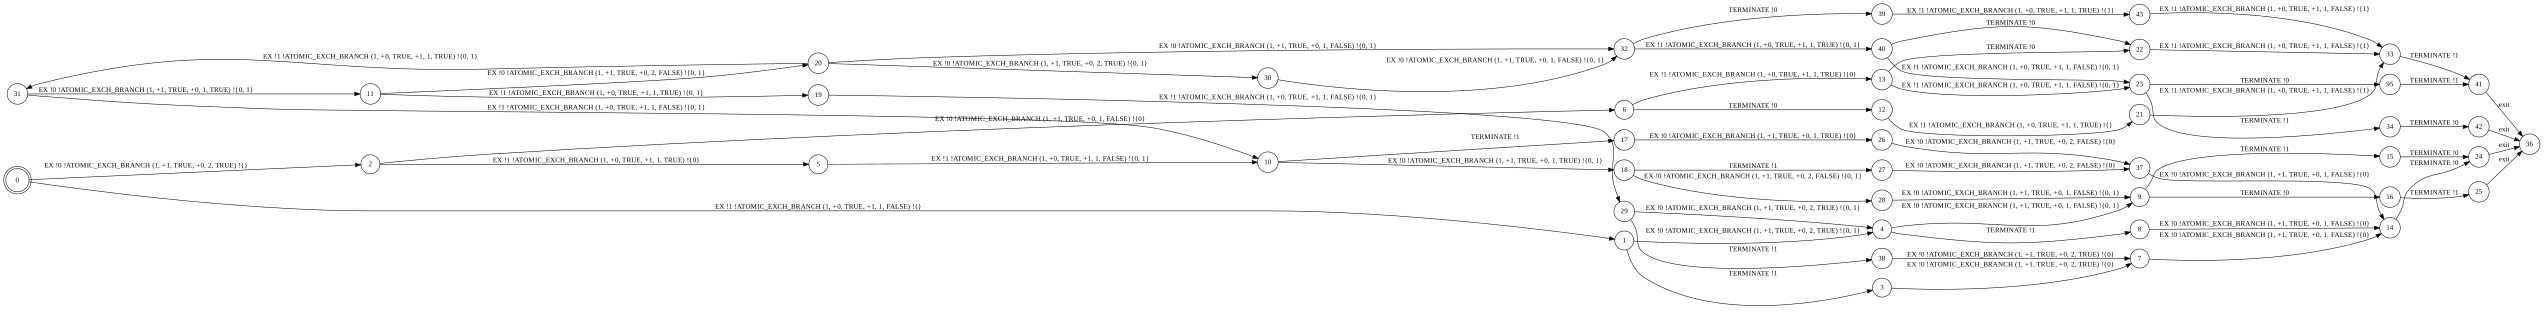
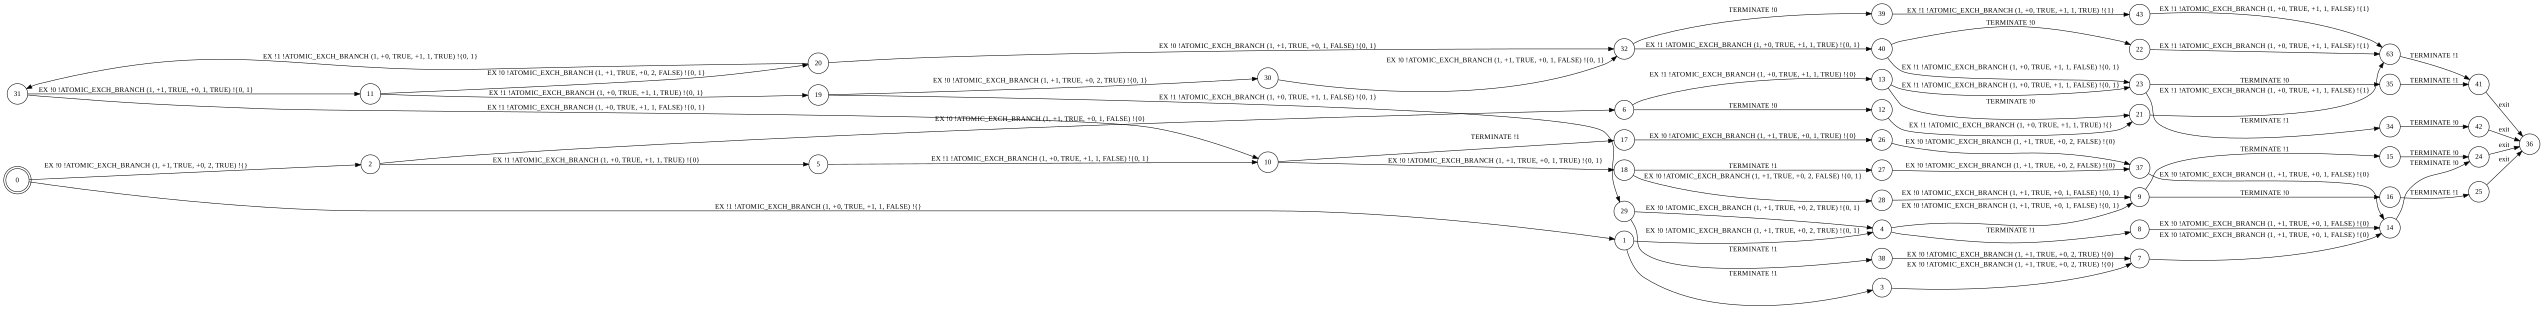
edge "13" -> "22": now "13" -> "21"
node "33": label "33" -> "63"
edge "20" -> "30": now "19" -> "30"
node "95": label "95" -> "35"
